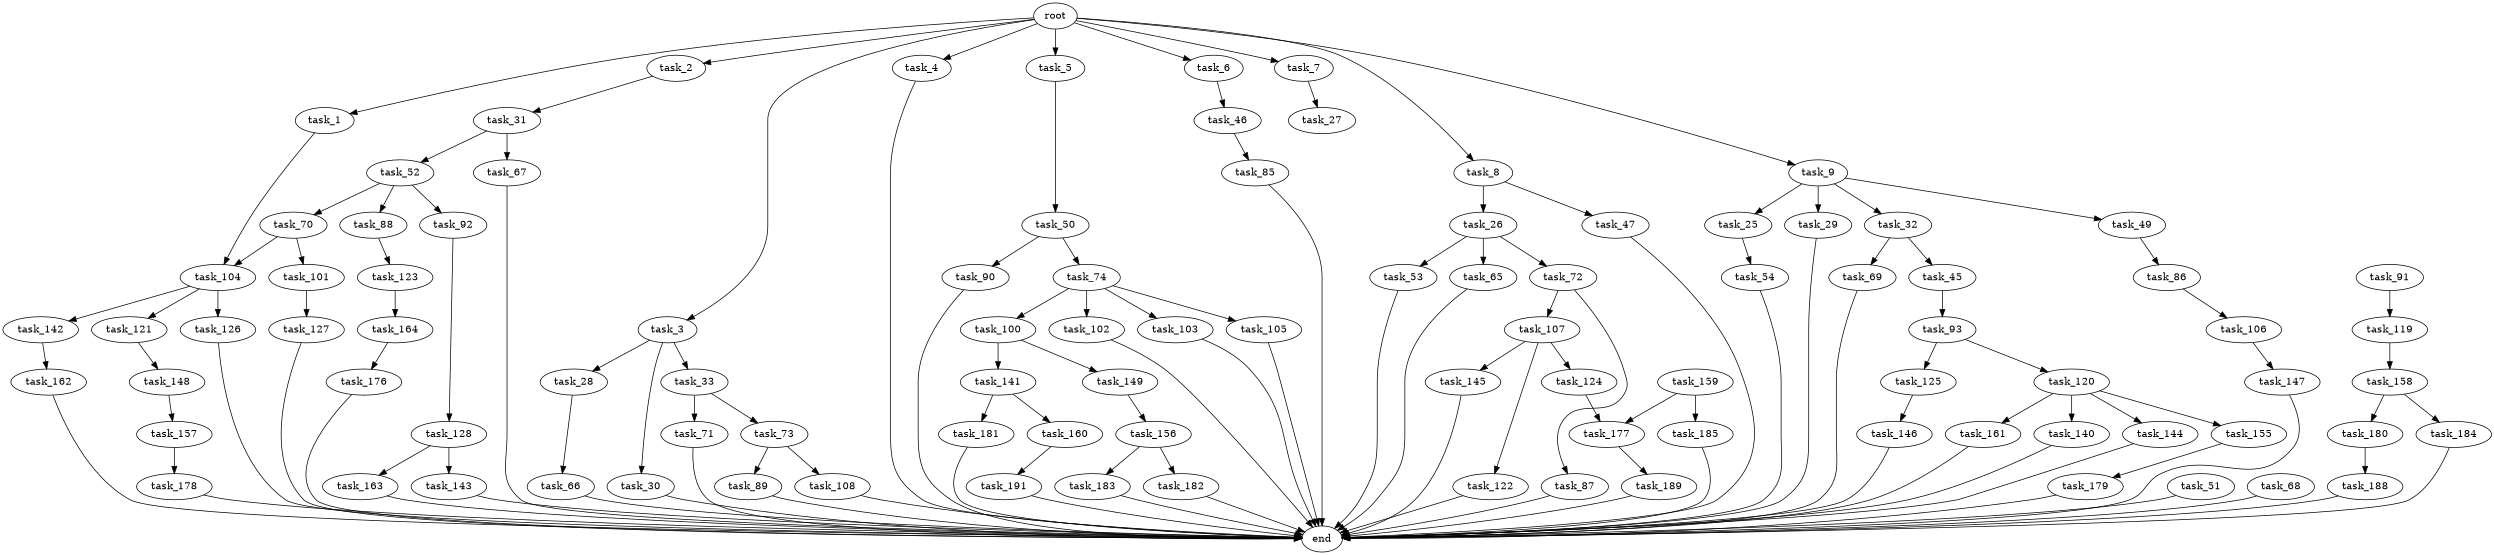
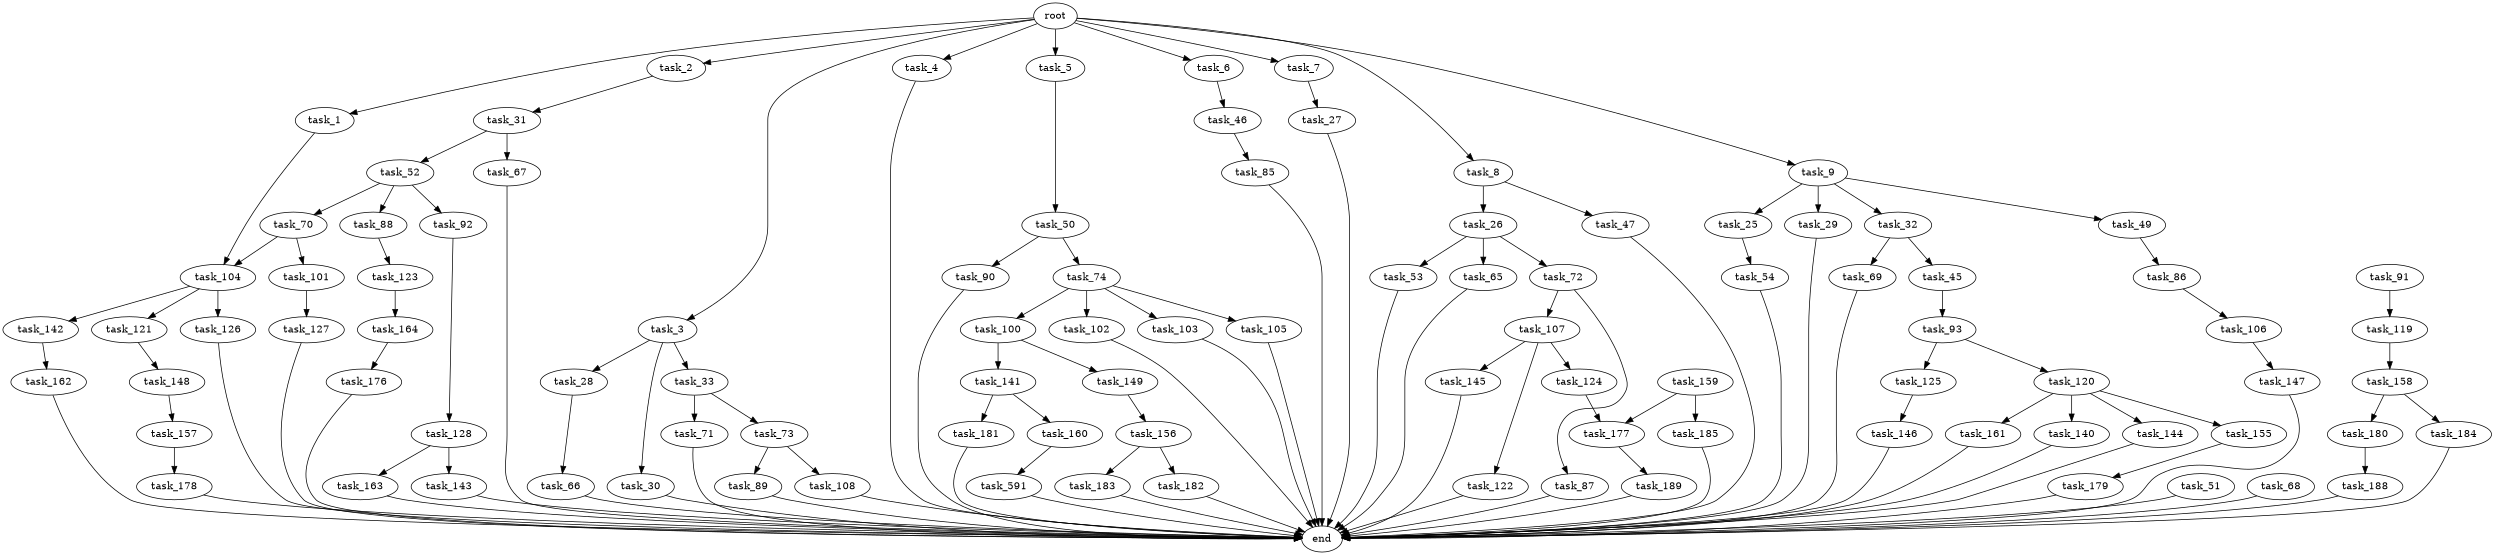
edge "task_27" -> "end": added
node "task_191": label "task_191" -> "task_591"
